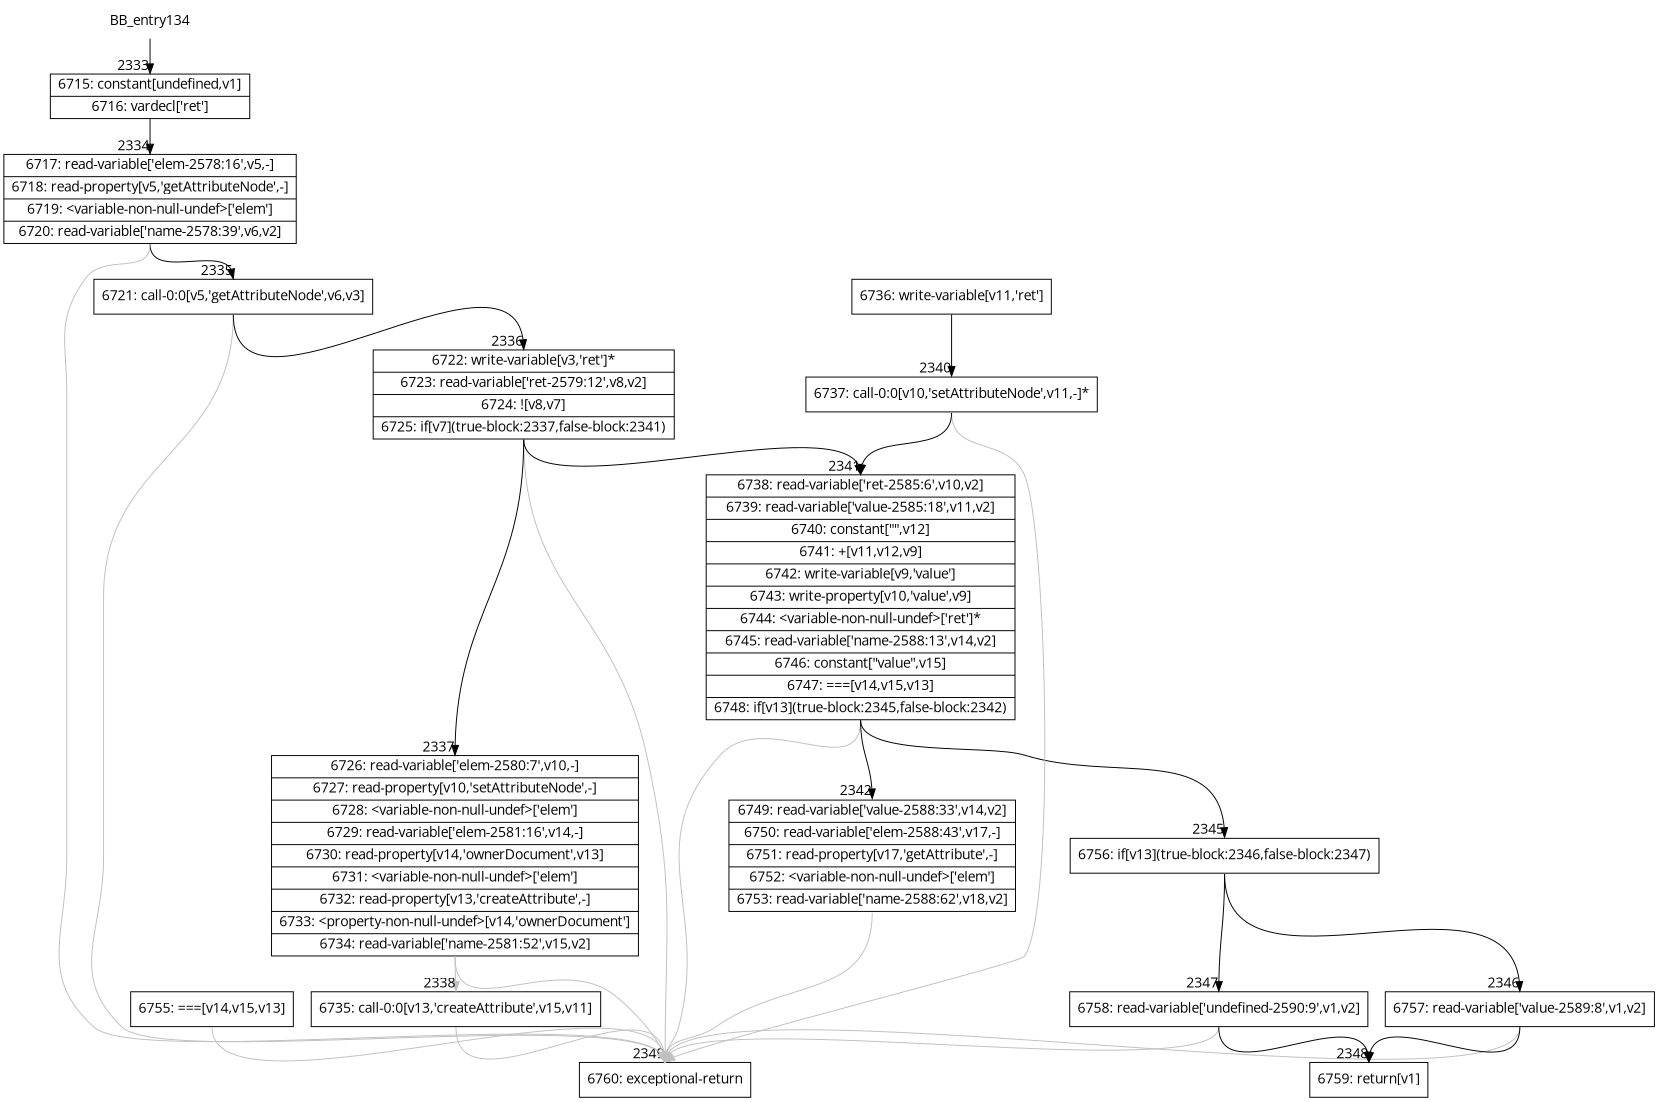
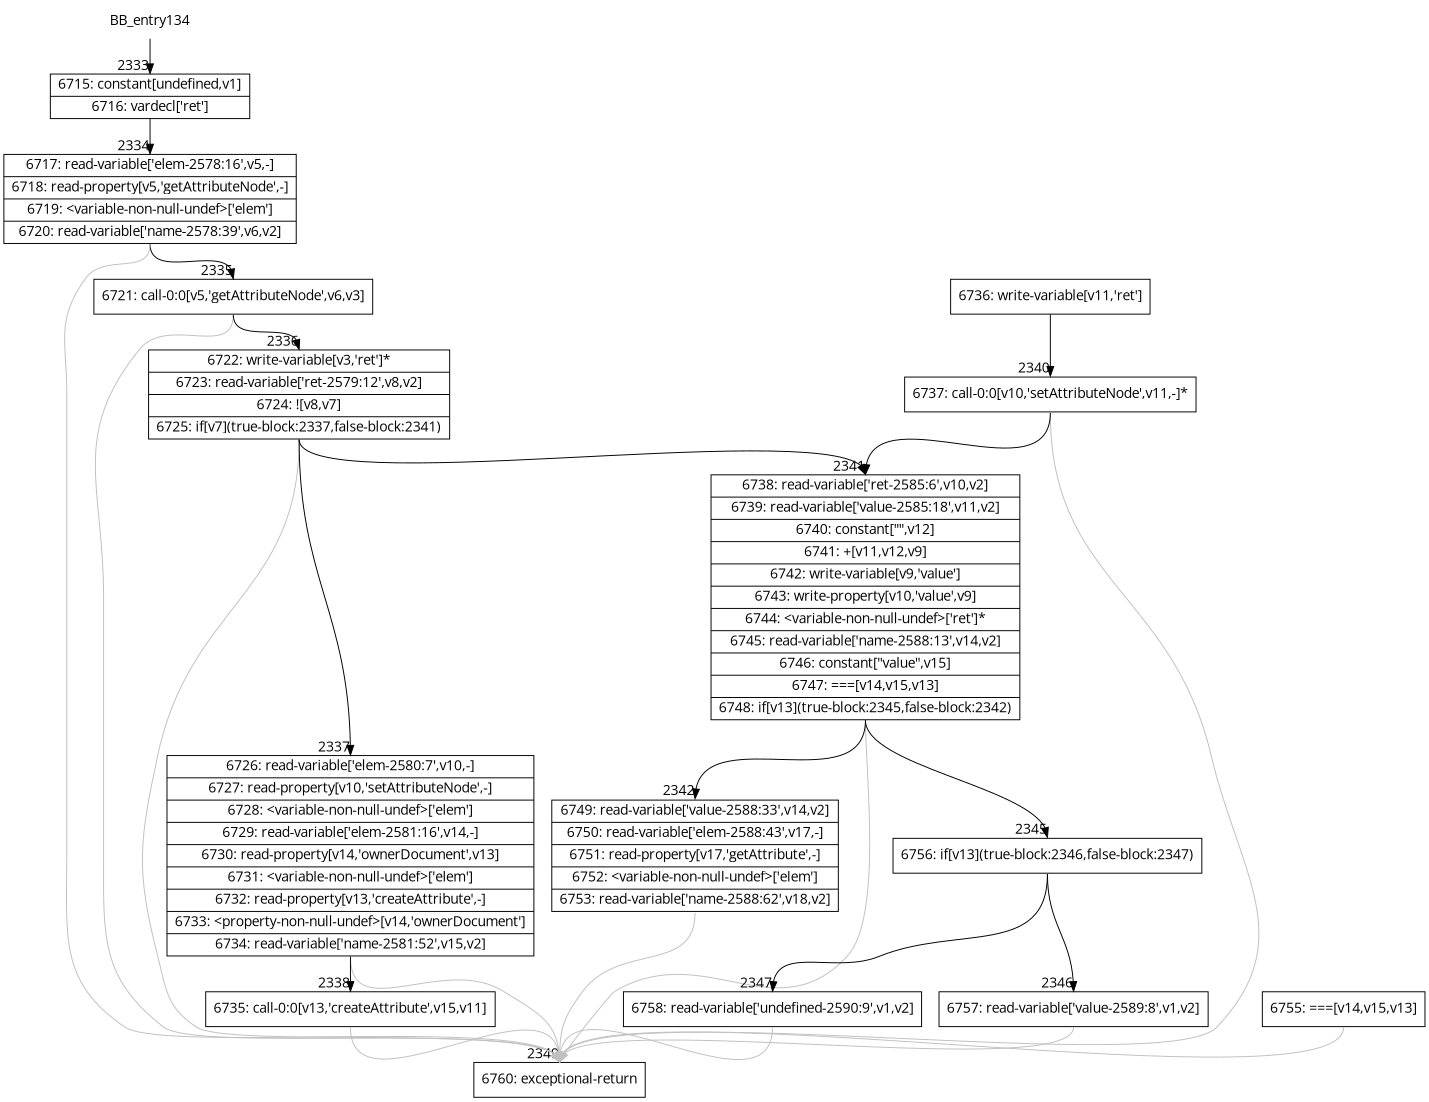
edge "6726: read-variable['elem-2580:7',v10,-]" -> "6735: call-0:0[v13,'createAttribute',v15,v11]": color gray -> black
node "6759: return[v1]": removed
